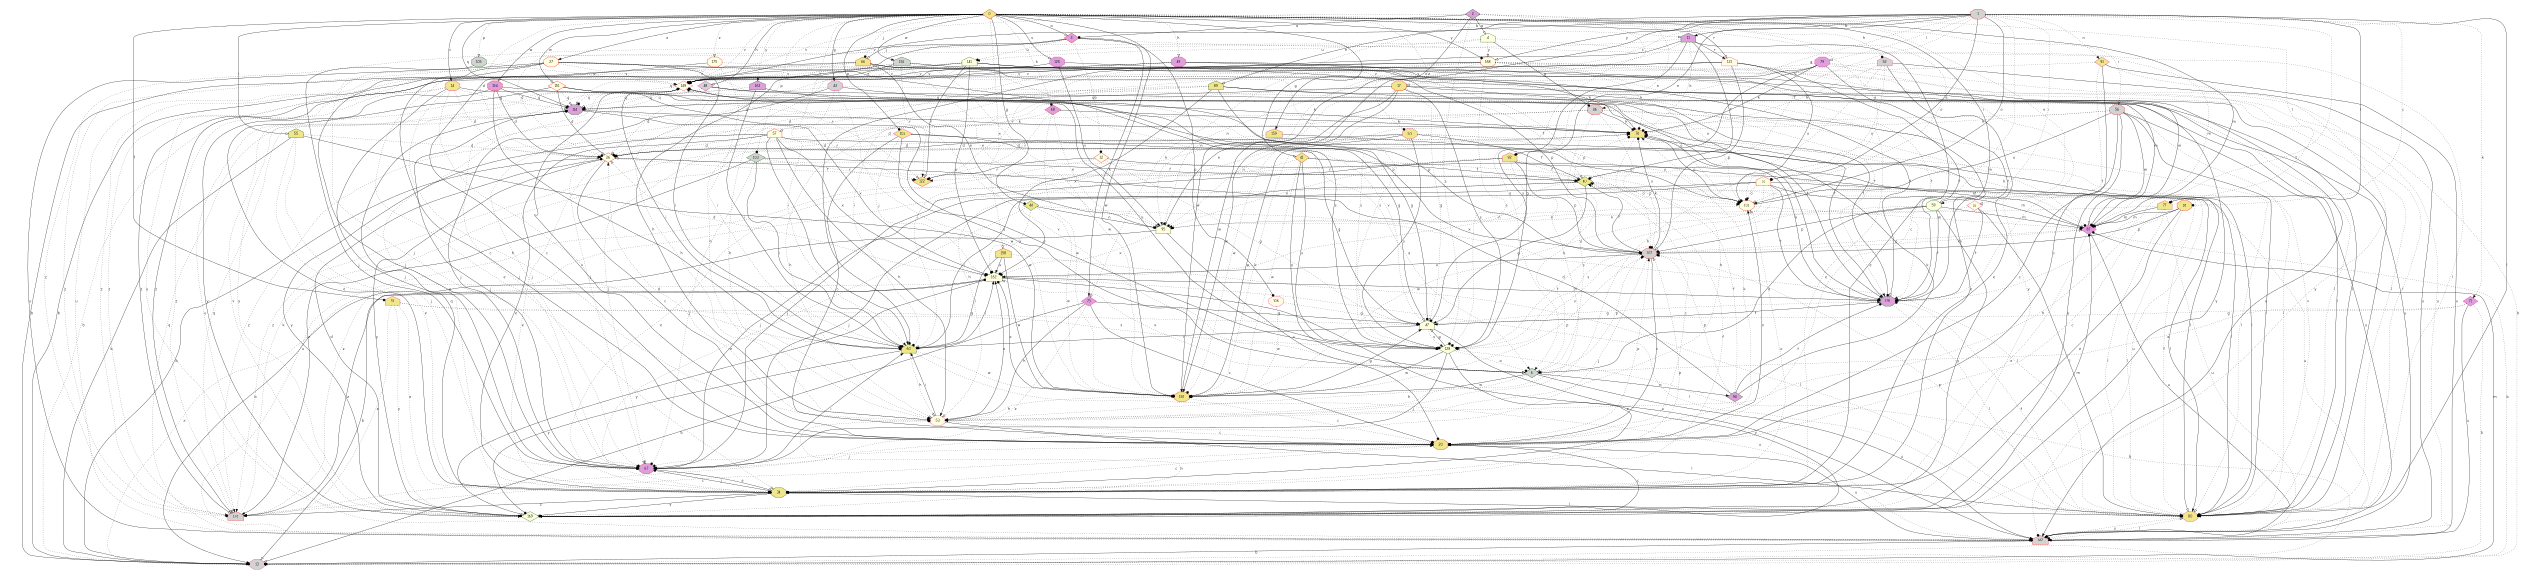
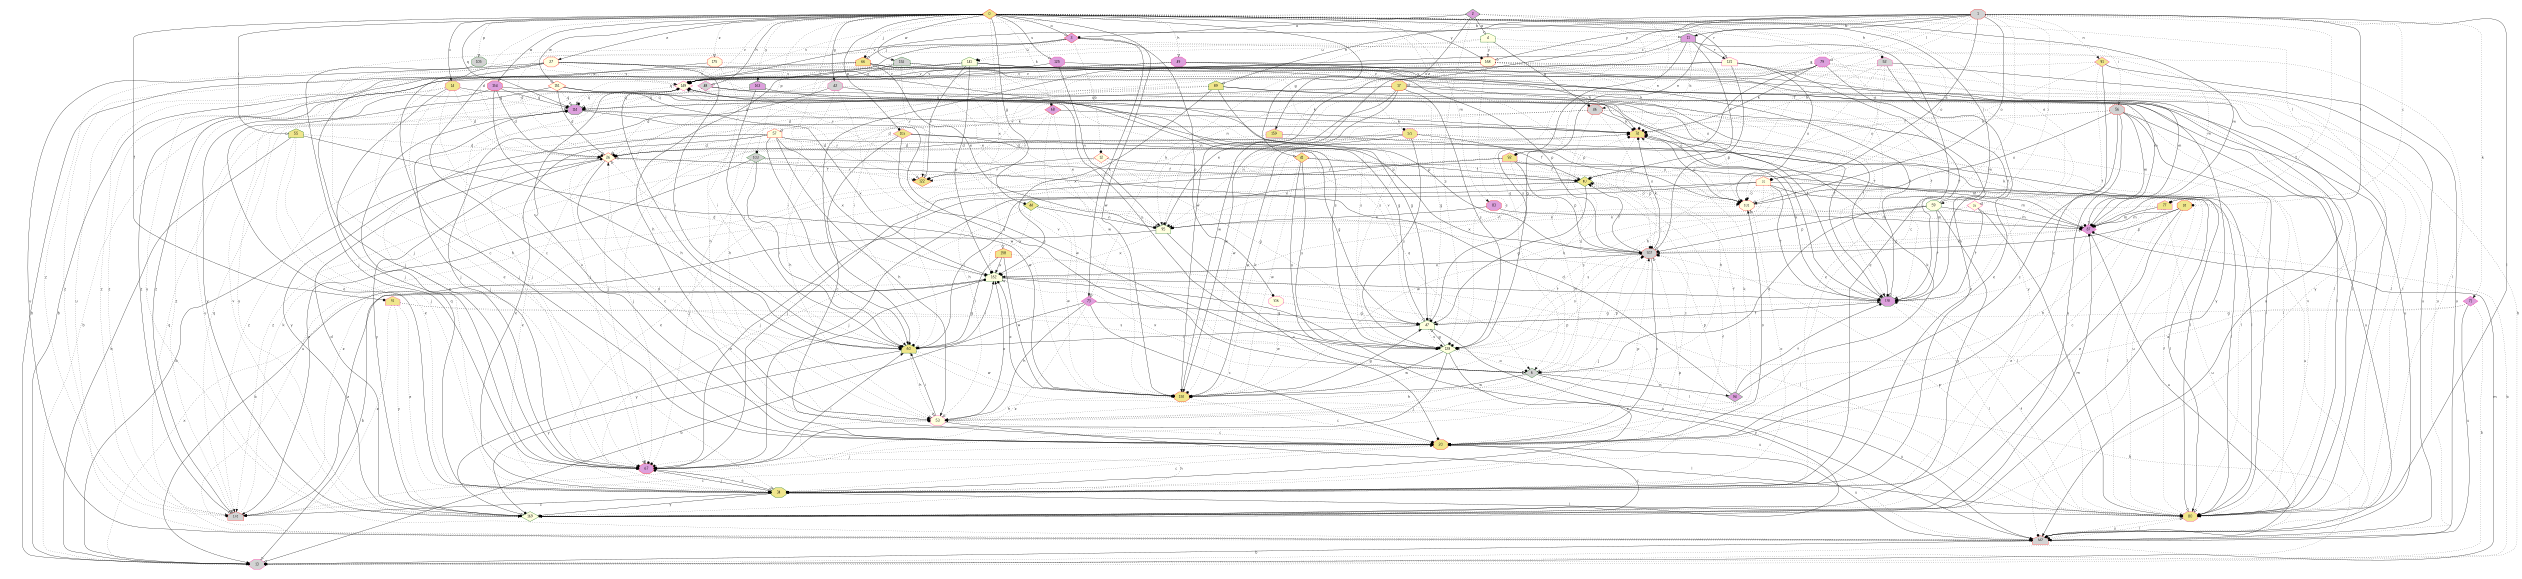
edge "17" -> "40": now "91" -> "40"
node "83": added
edge "102" -> "162": now "102" -> "67"
